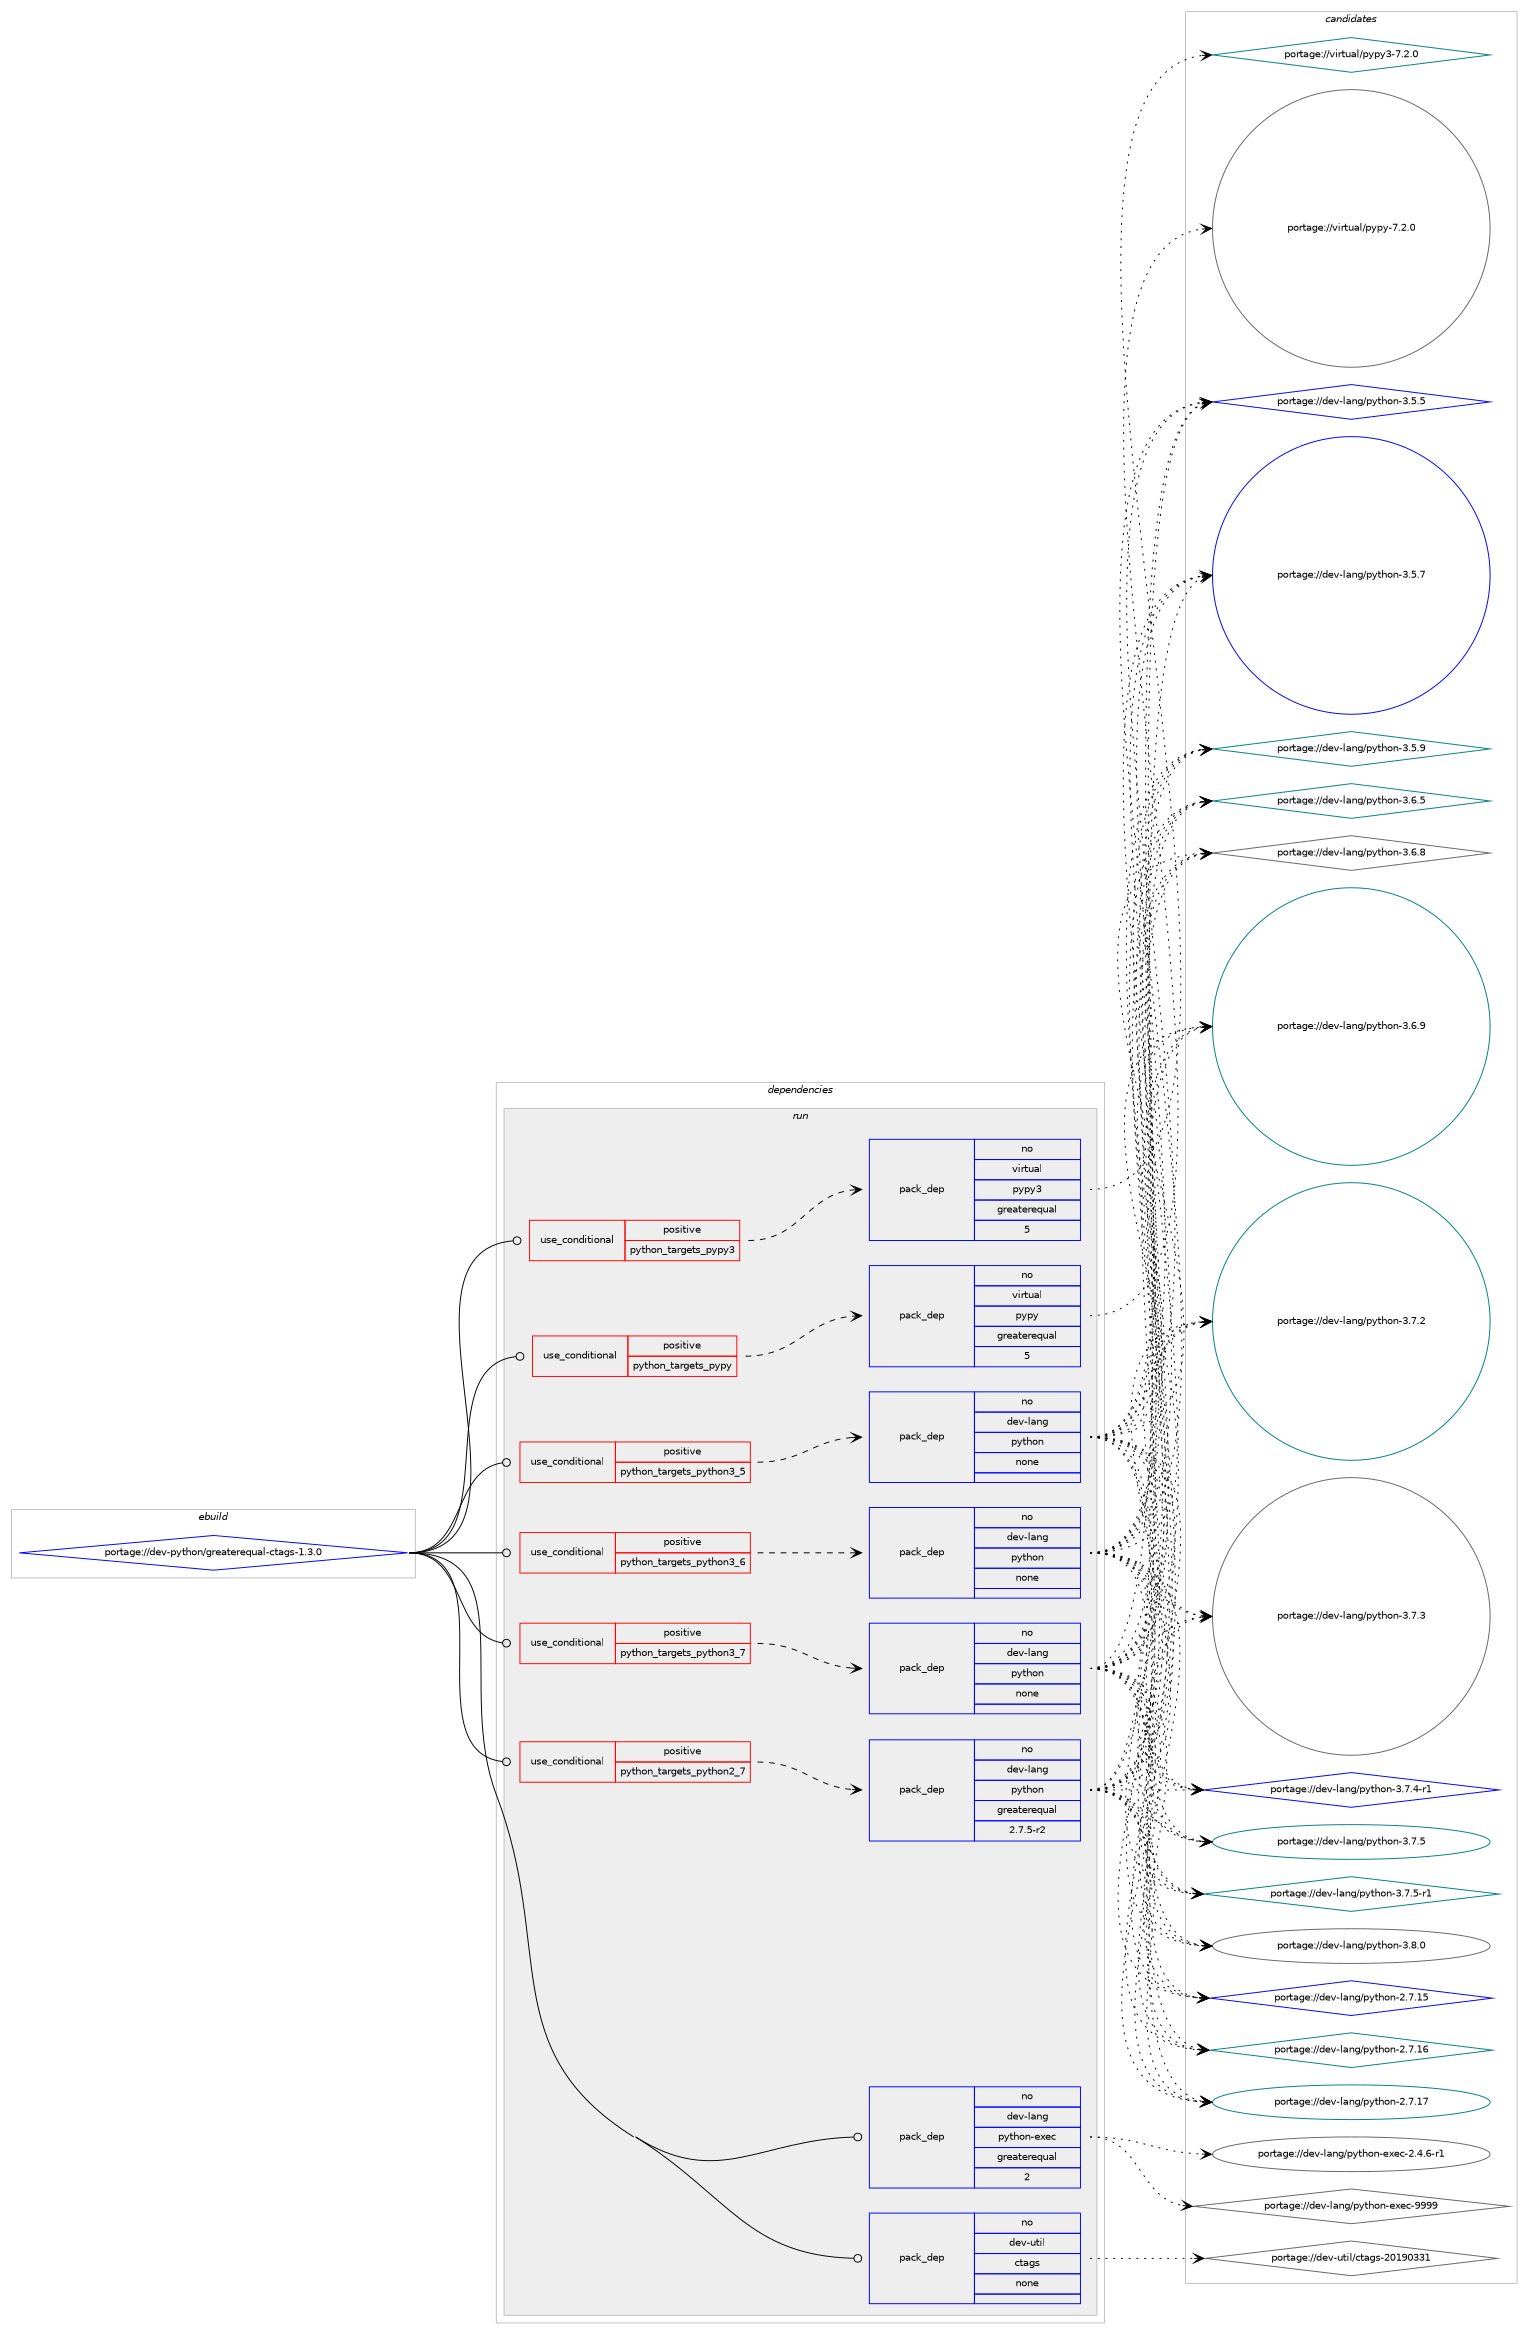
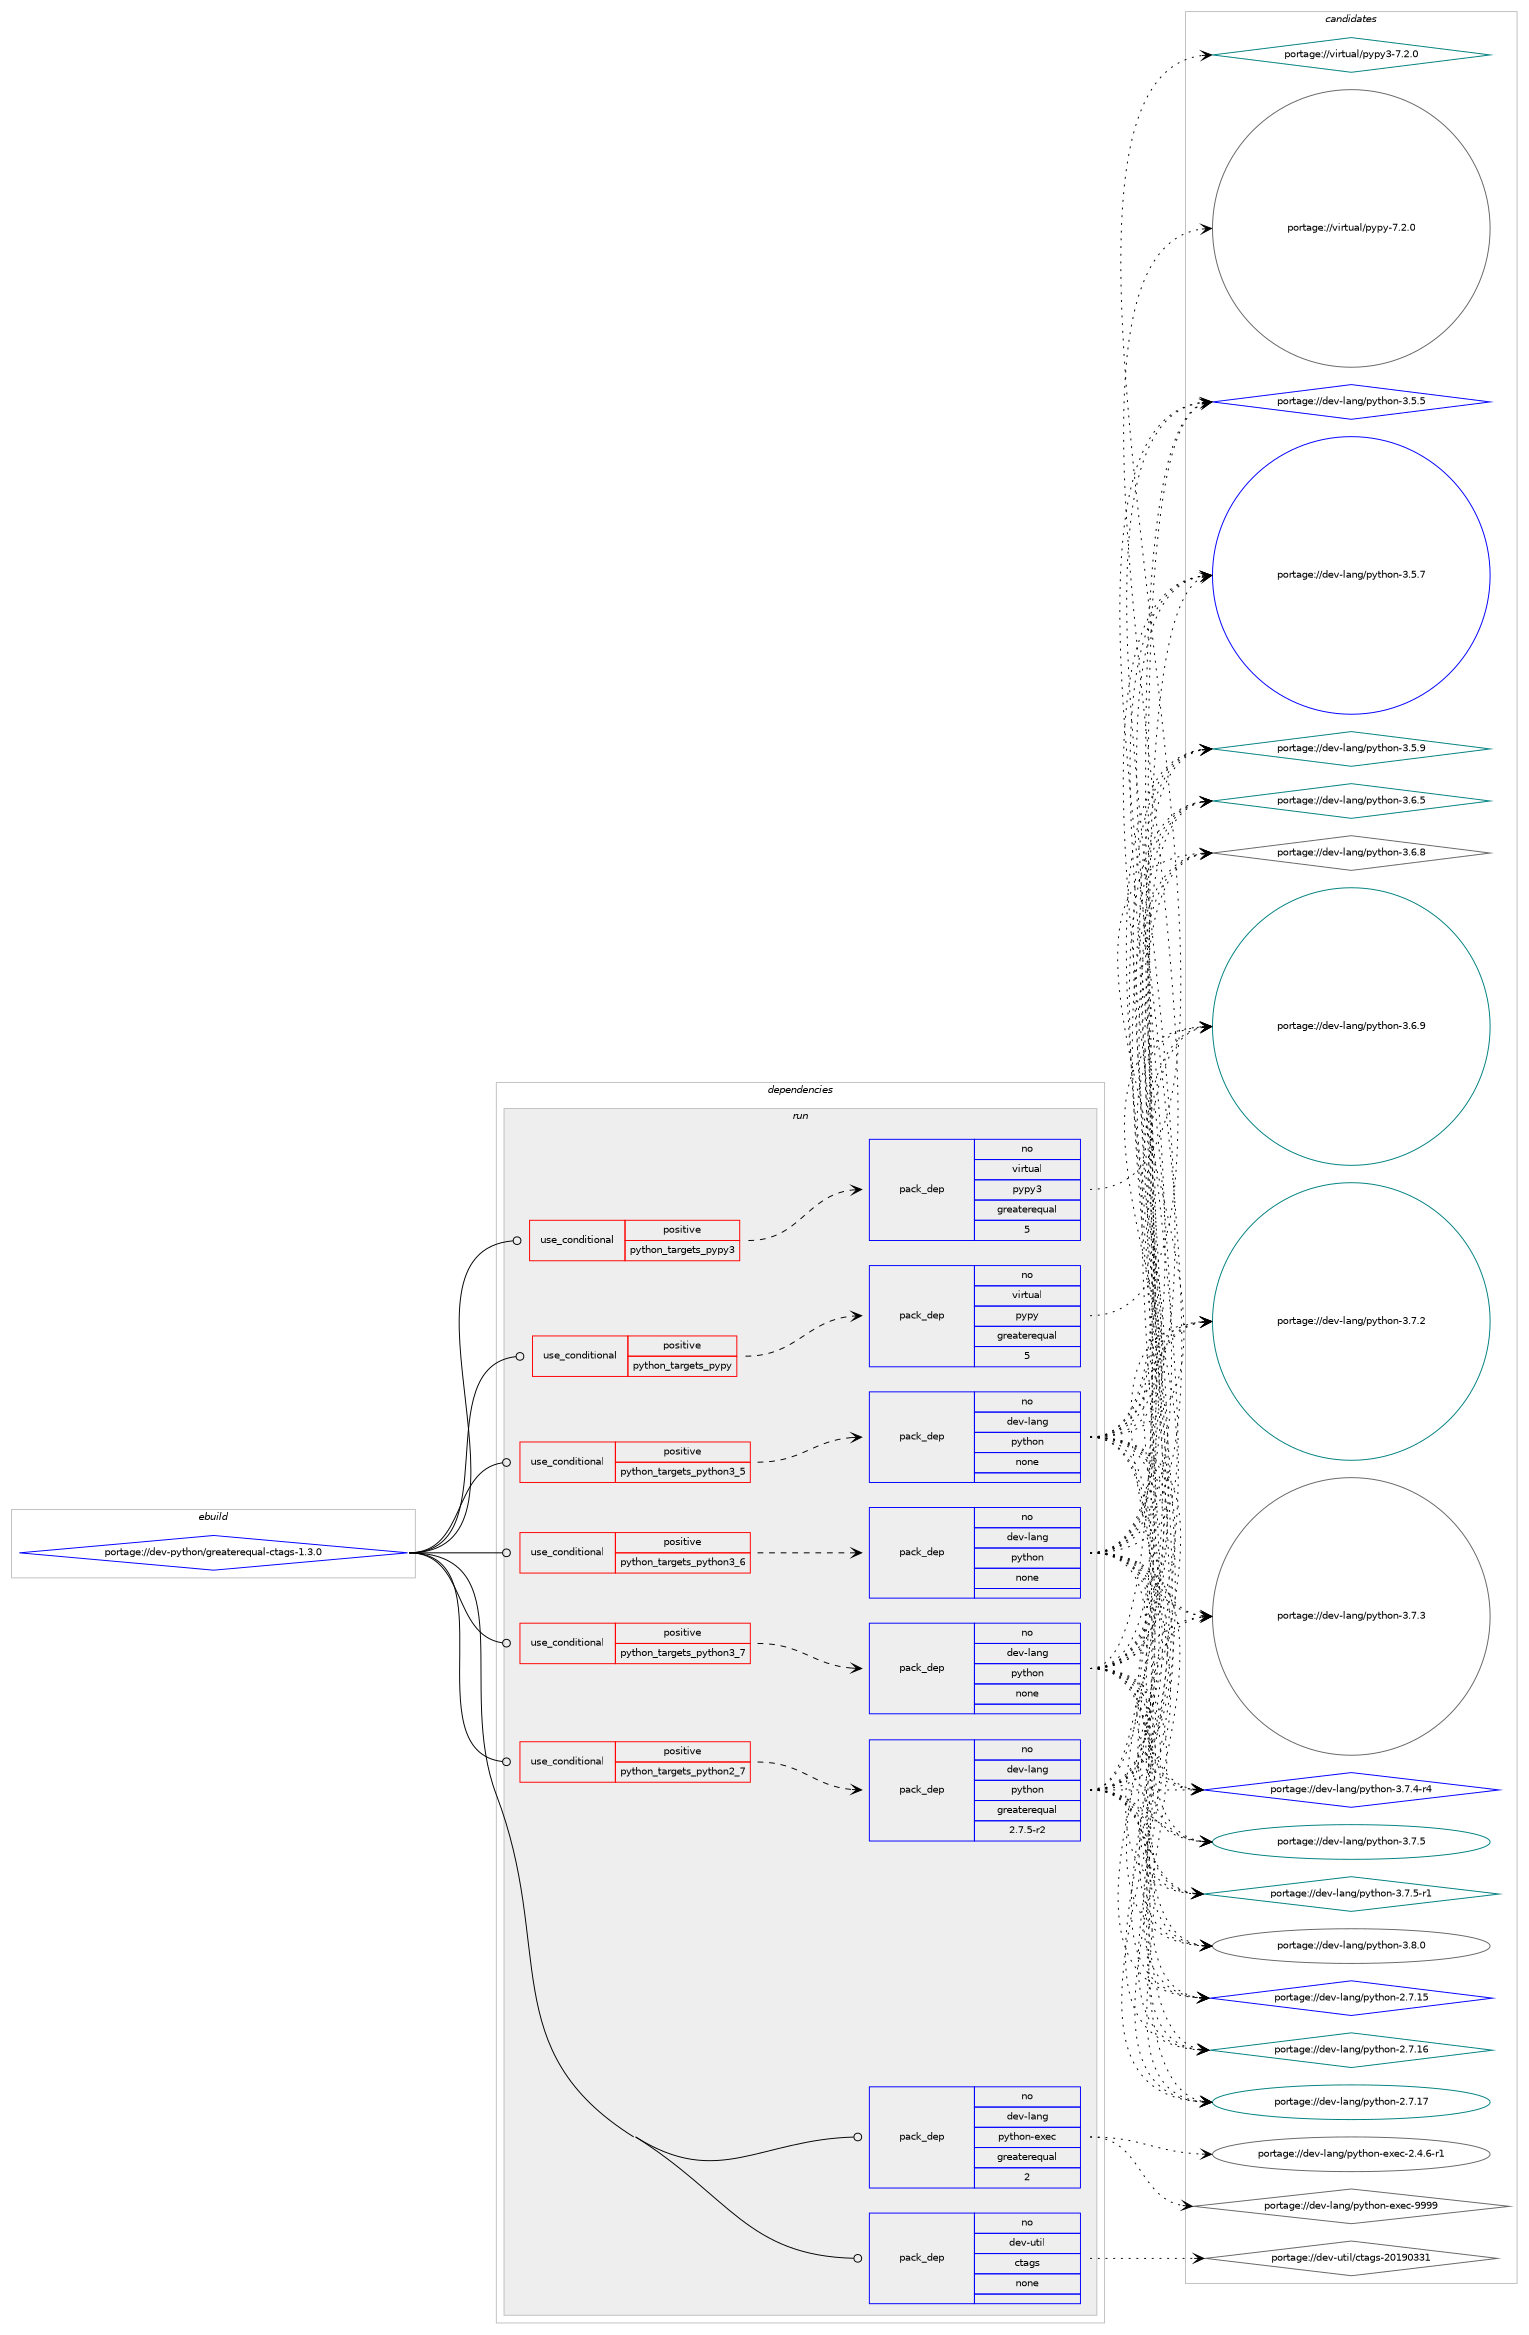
node "portage://dev-lang/python-3.7.4-r1": label "portage://dev-lang/python-3.7.4-r1" -> "portage://dev-lang/python-3.7.4-r4"
